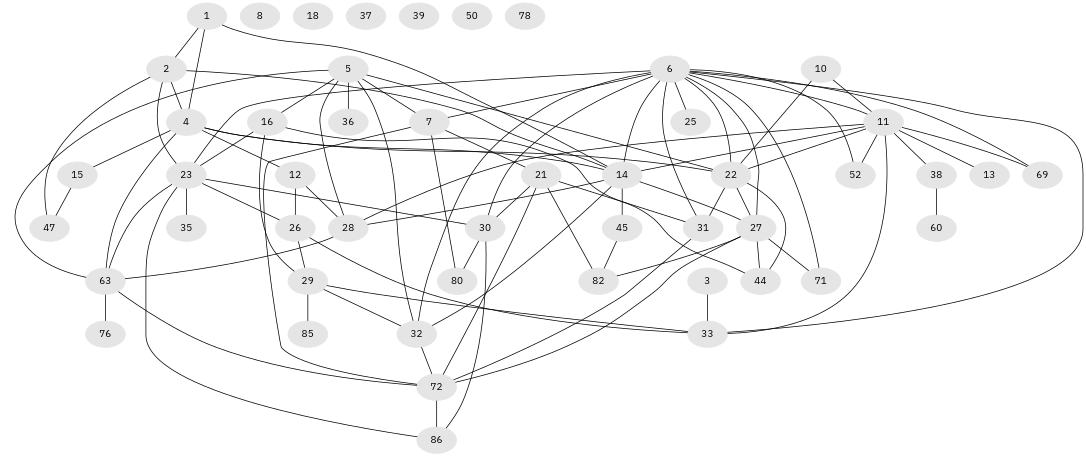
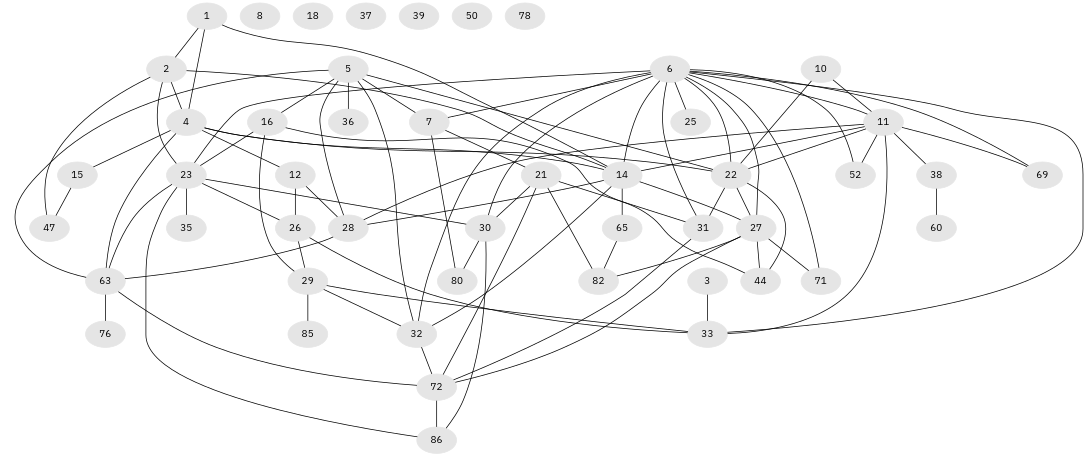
node "13": removed
node "45": label "45" -> "65"
edge "7" -- "72": removed
